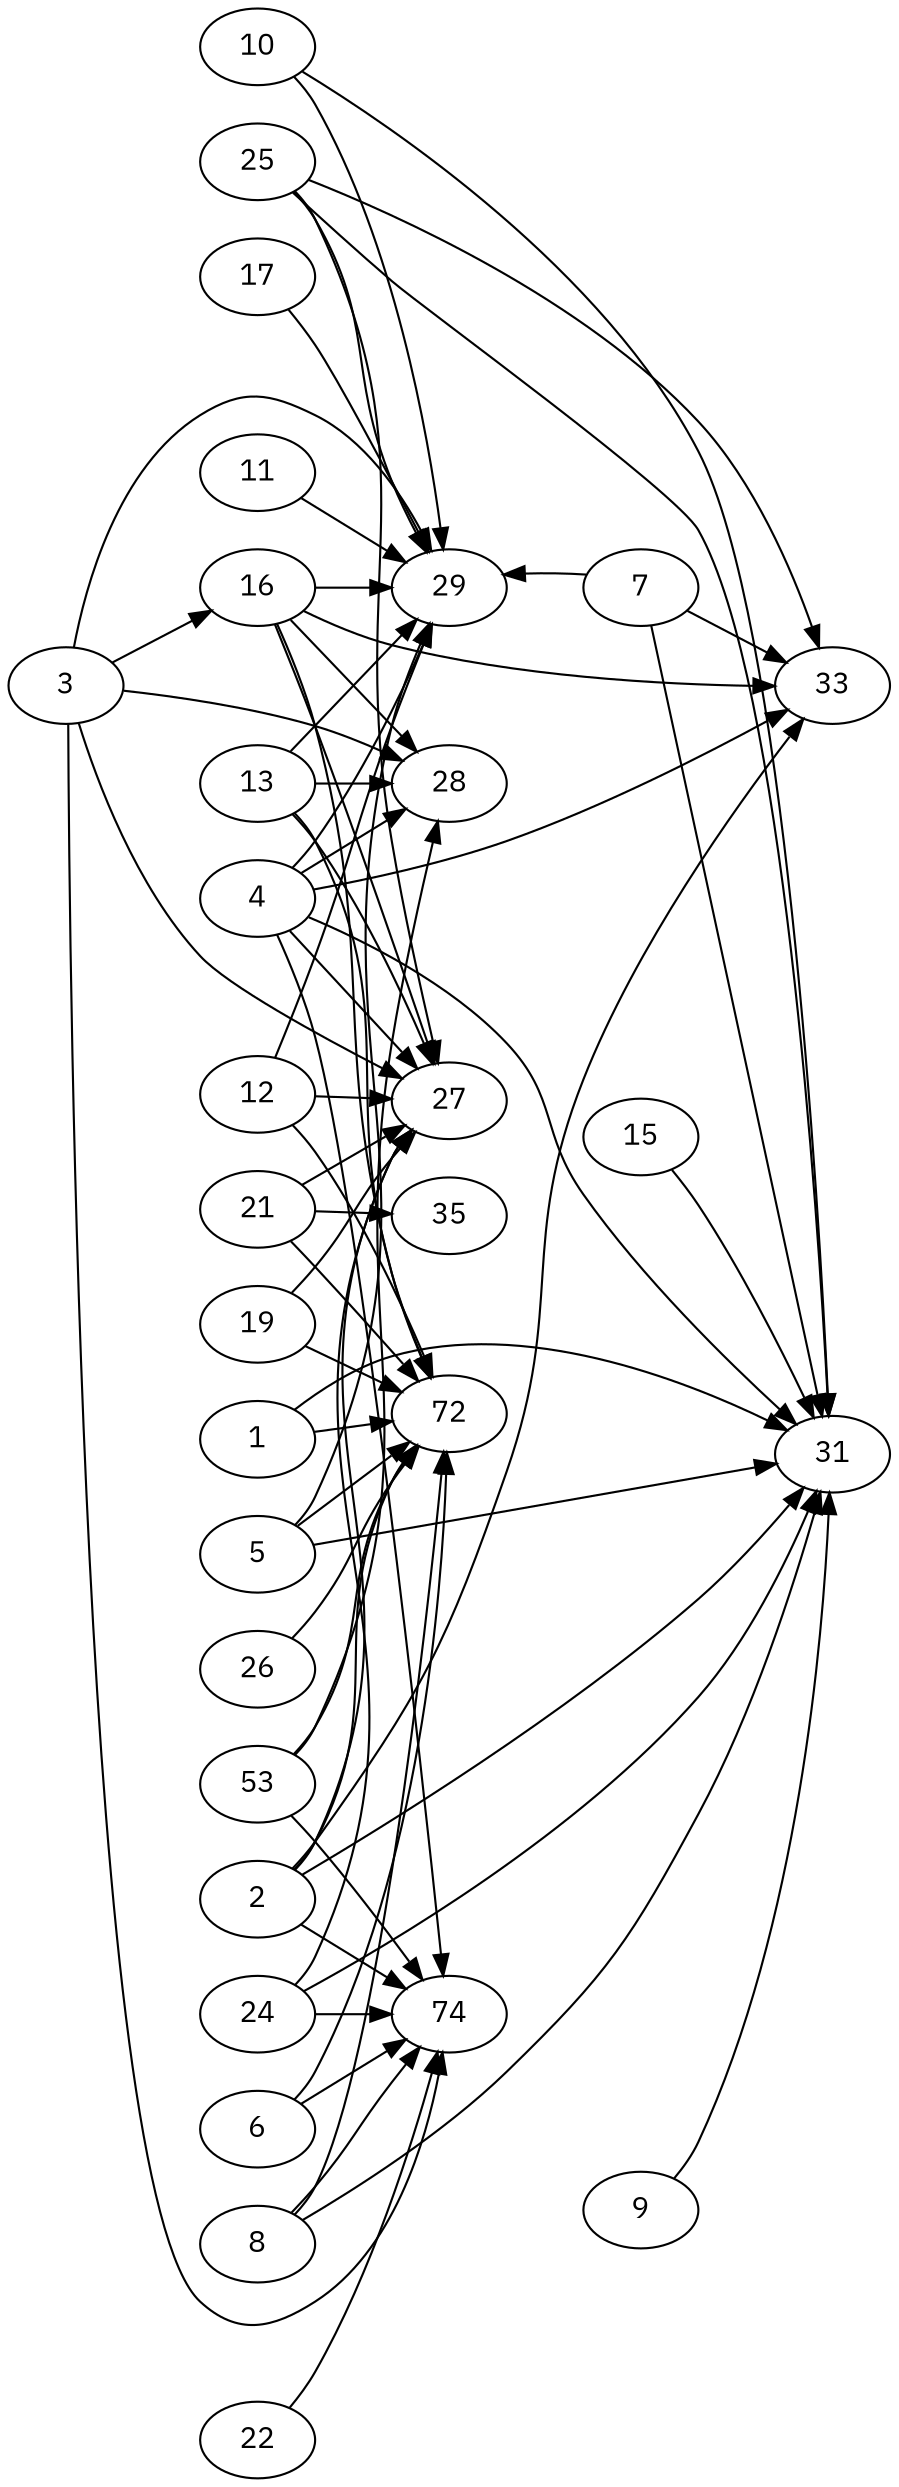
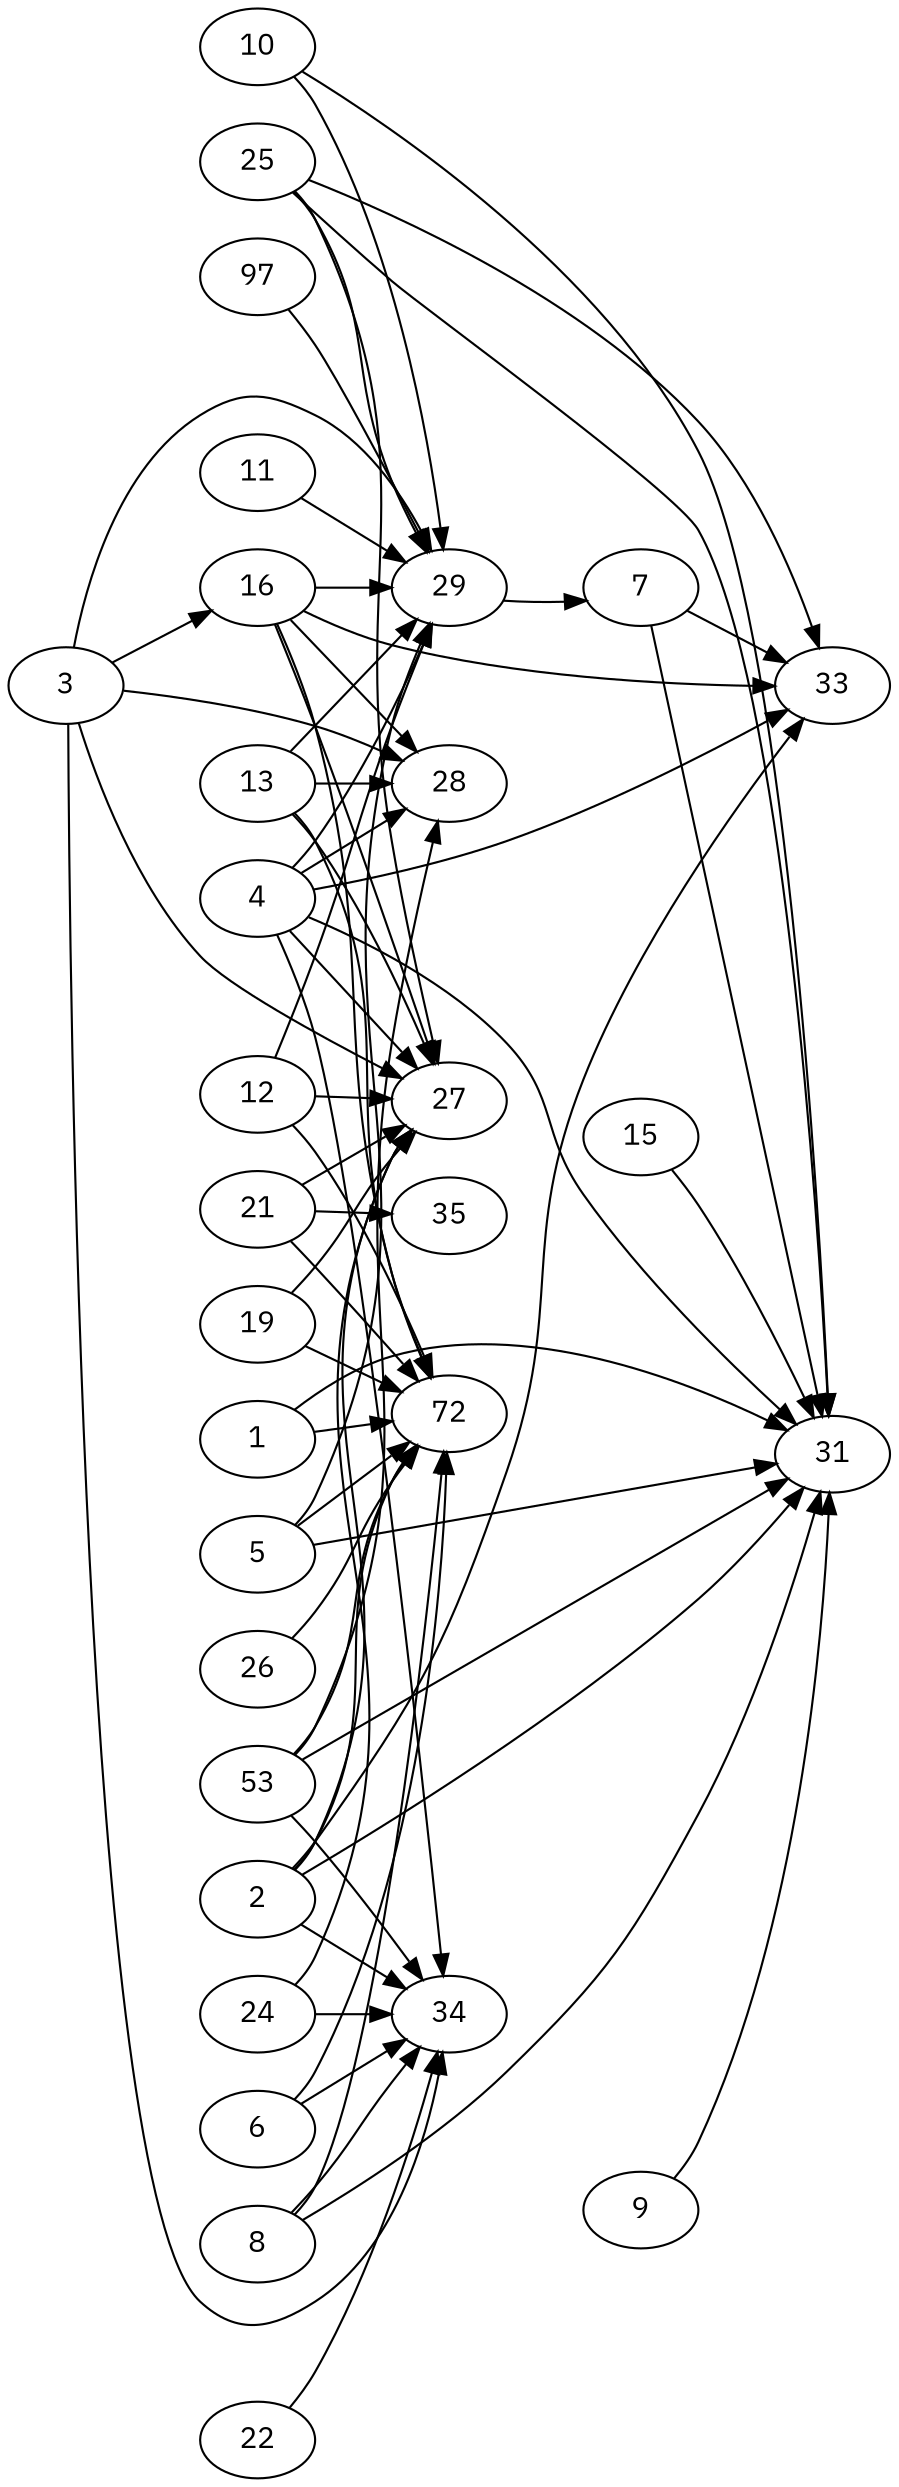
node "17": label "17" -> "97"
edge "7" -> "29": reversed
edge "24" -> "31": now "53" -> "31"
node "74": label "74" -> "34"
